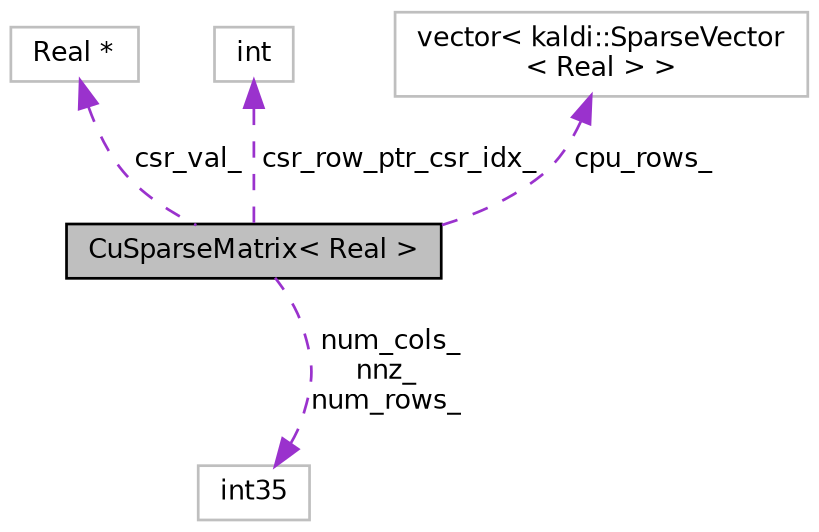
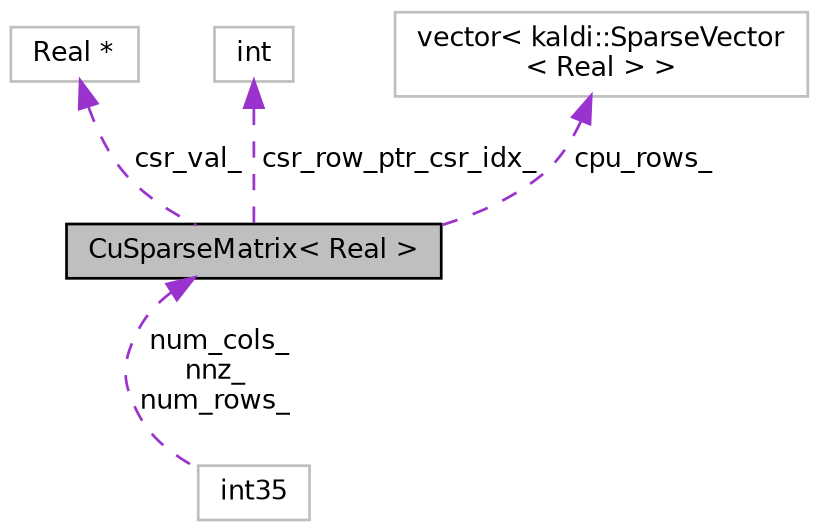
edge "CuSparseMatrix< Real >" -> "int35": reversed
